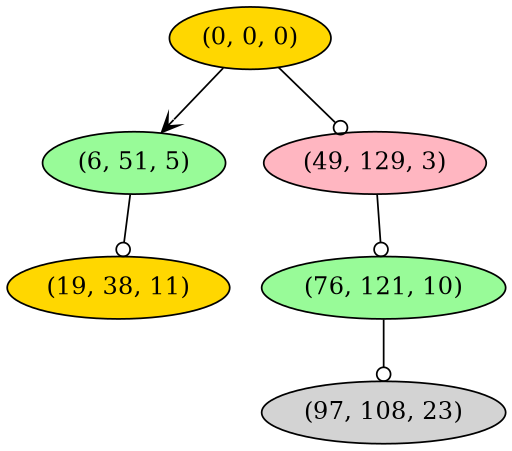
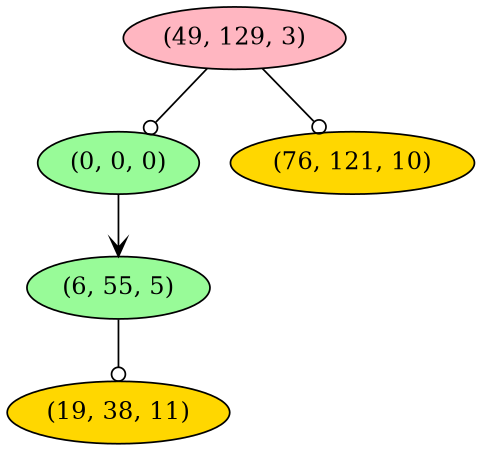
node "(0, 0, 0)": fillcolor gold -> palegreen
edge "(0, 0, 0)" -> "(49, 129, 3)": reversed
node "(6, 51, 5)": label "(6, 51, 5)" -> "(6, 55, 5)"
node "(76, 121, 10)": fillcolor palegreen -> gold
node "(97, 108, 23)": removed
